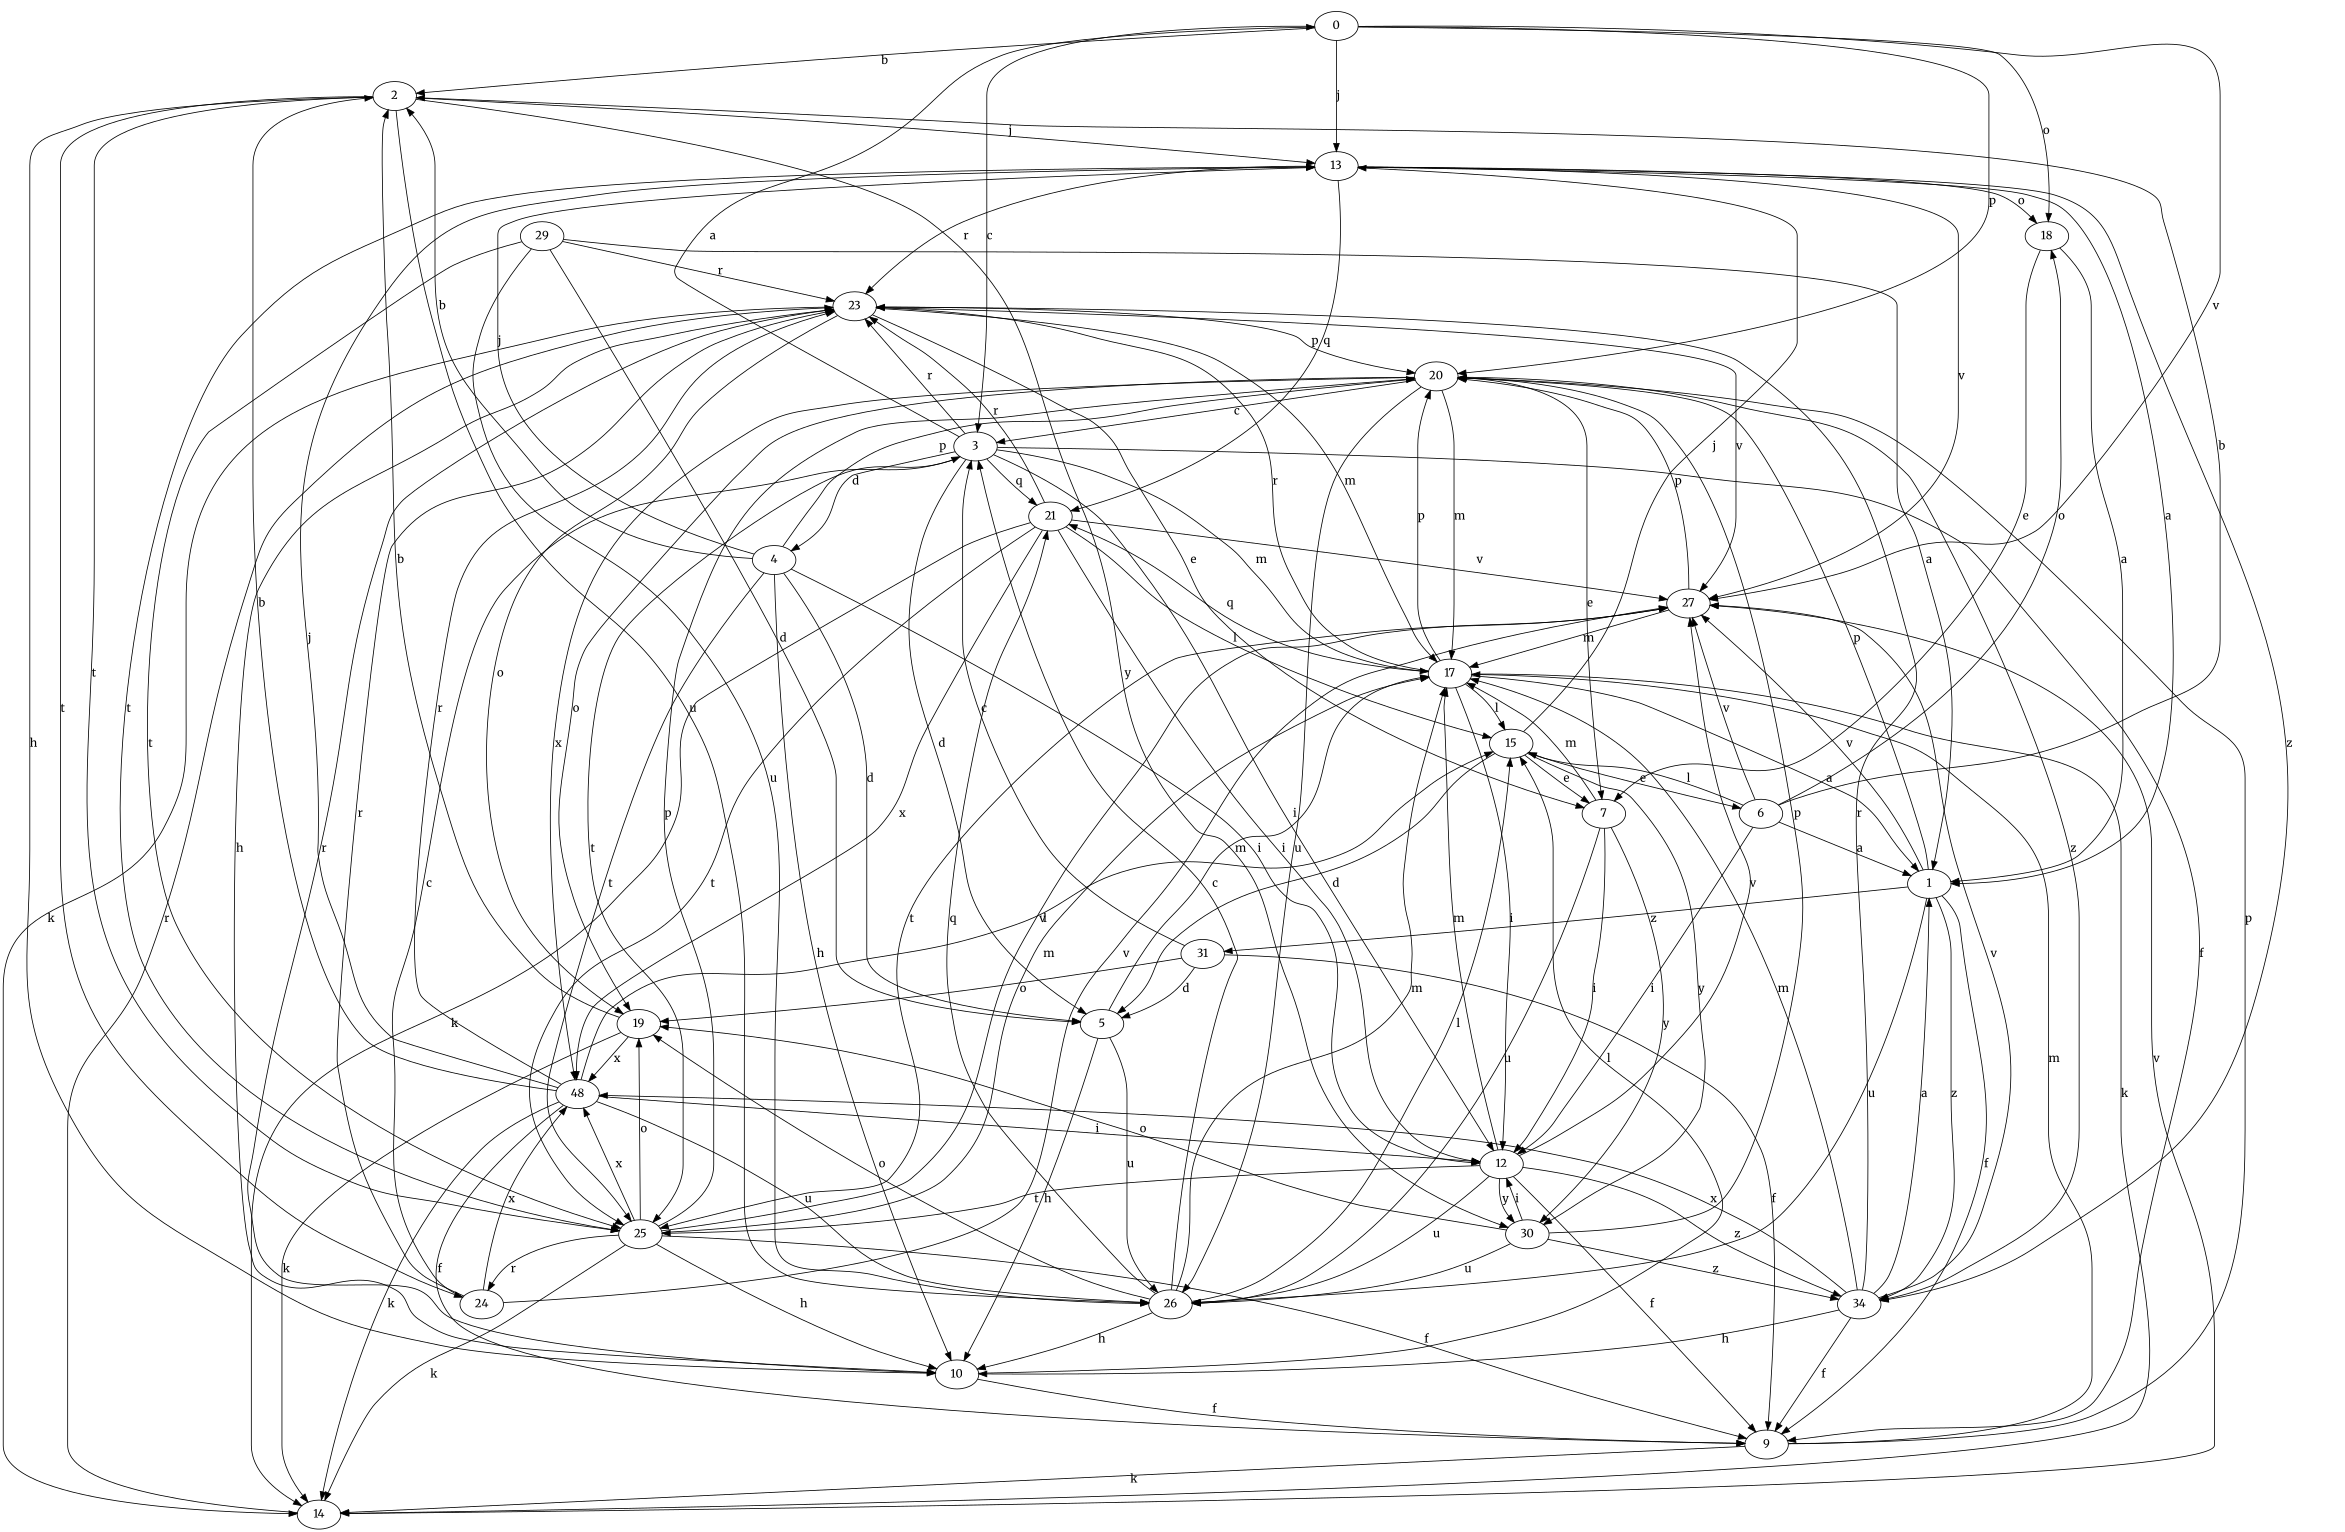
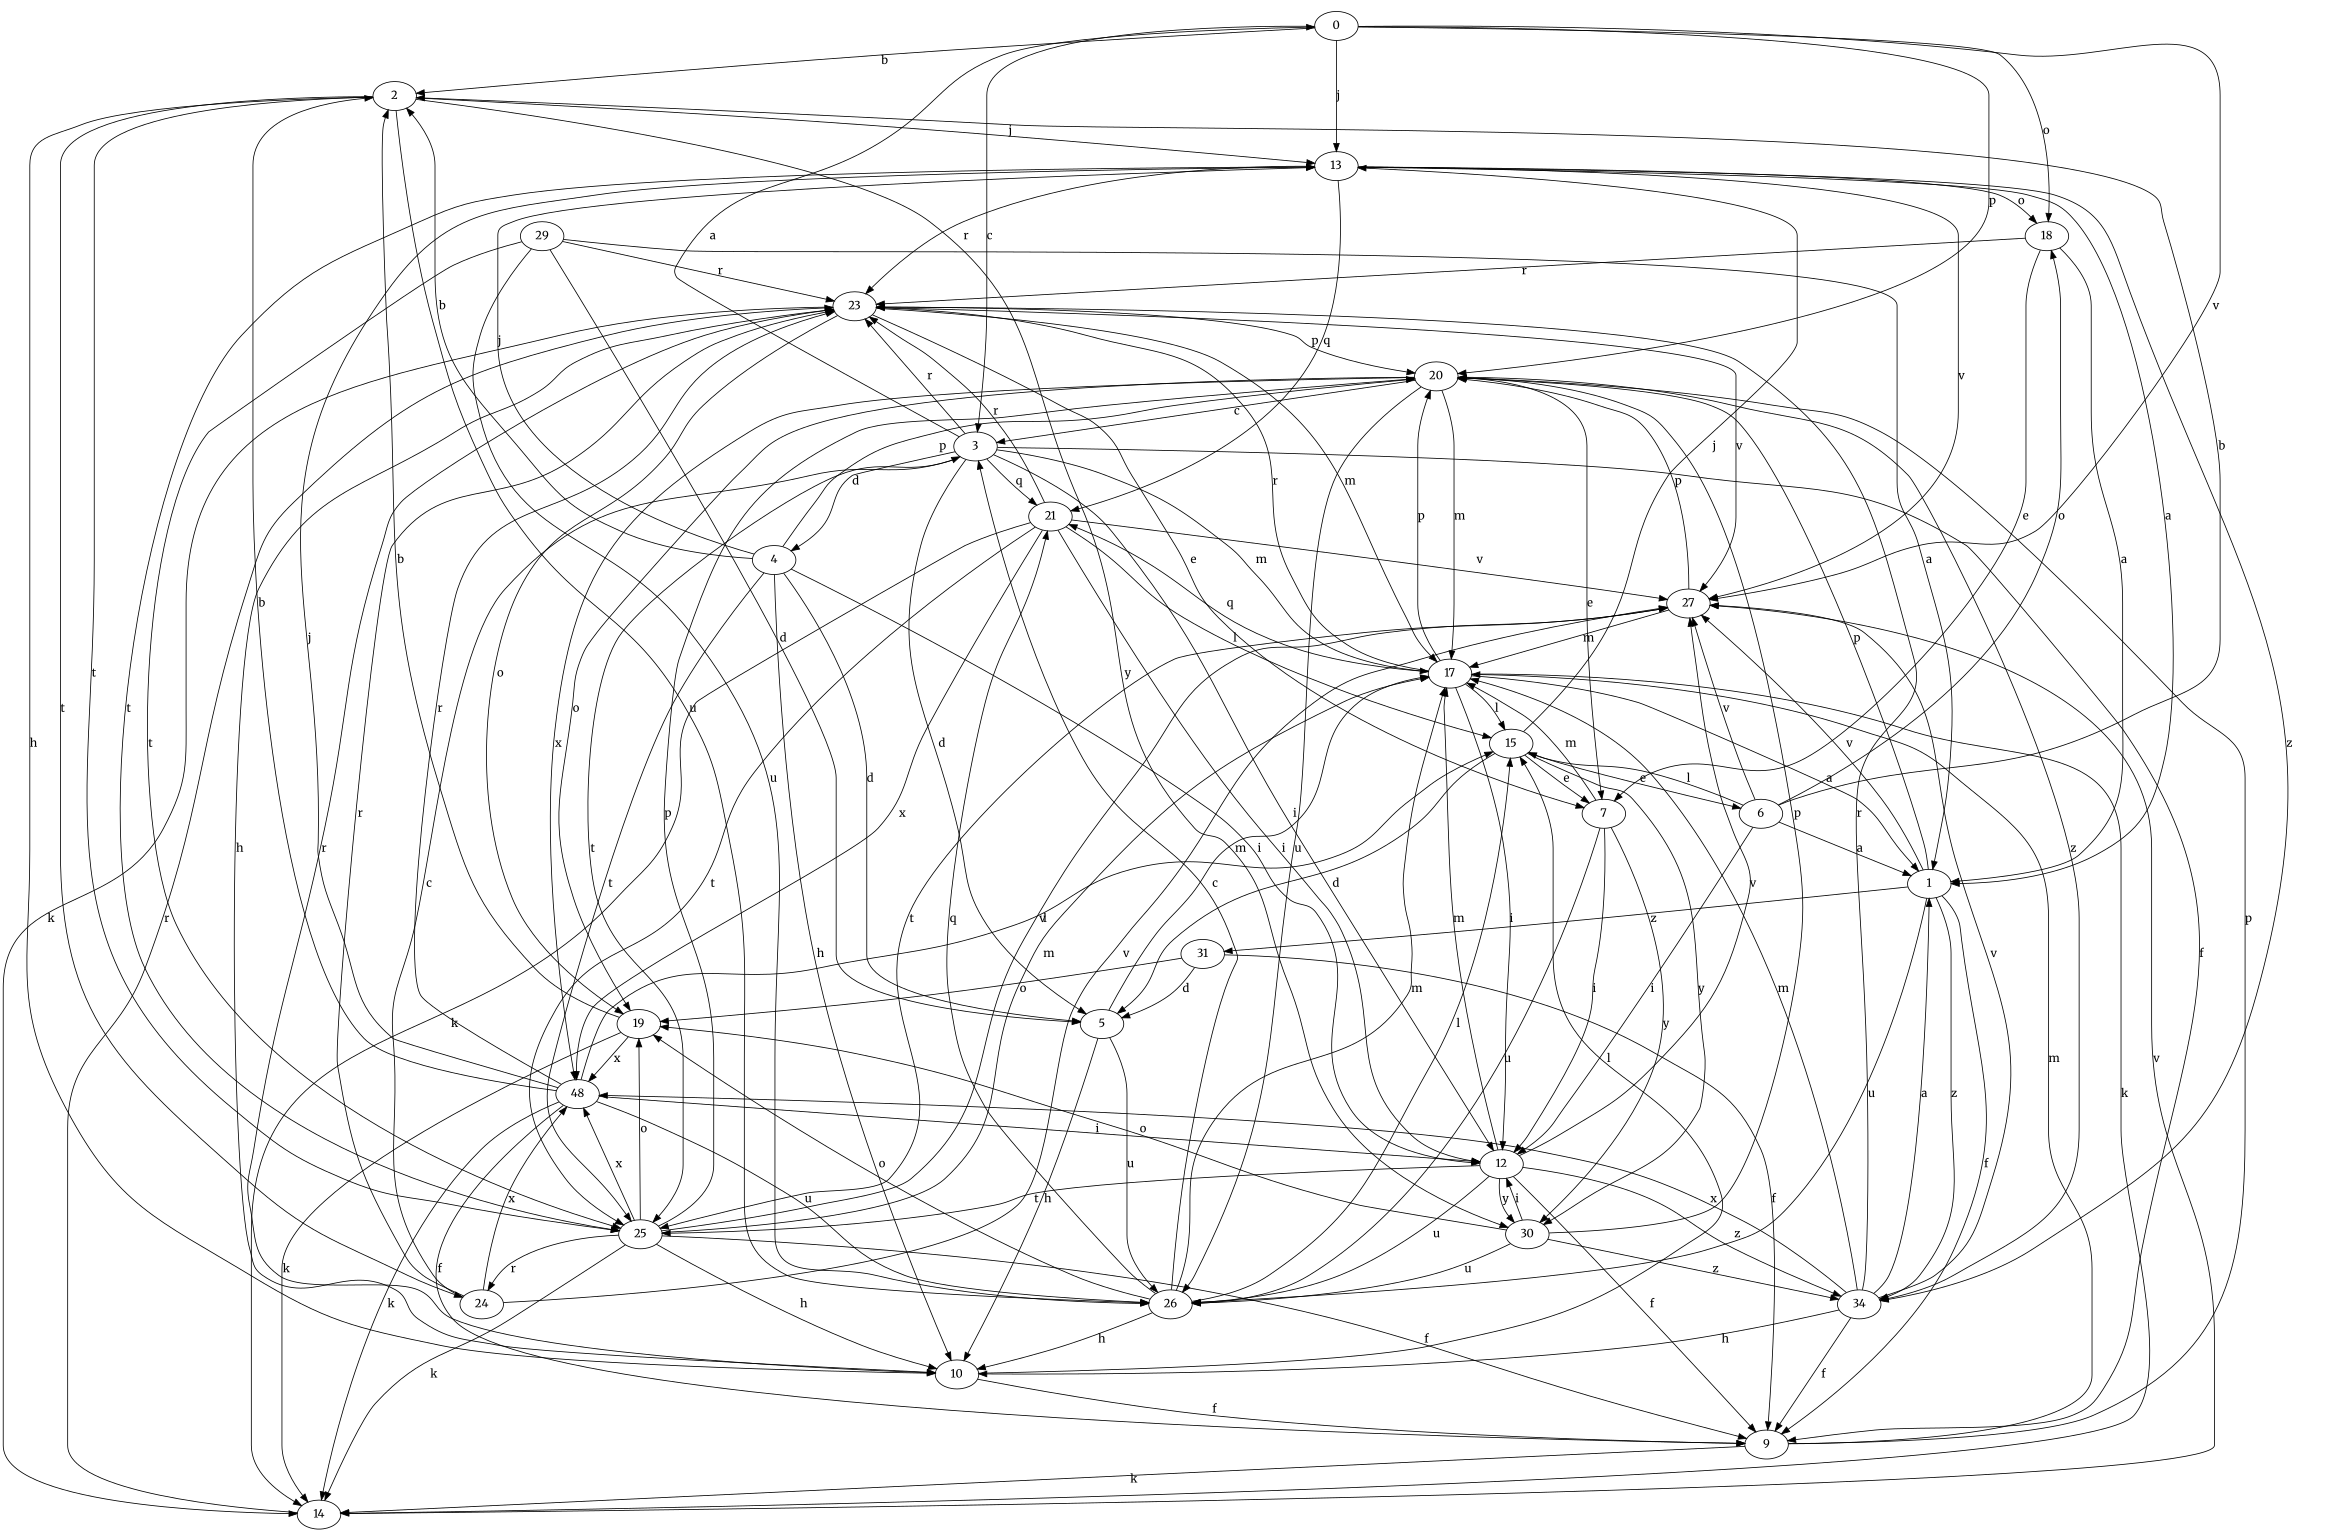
edge "18" -> "23": added, label "r"
edge "31" -> "3": removed, label "c"
